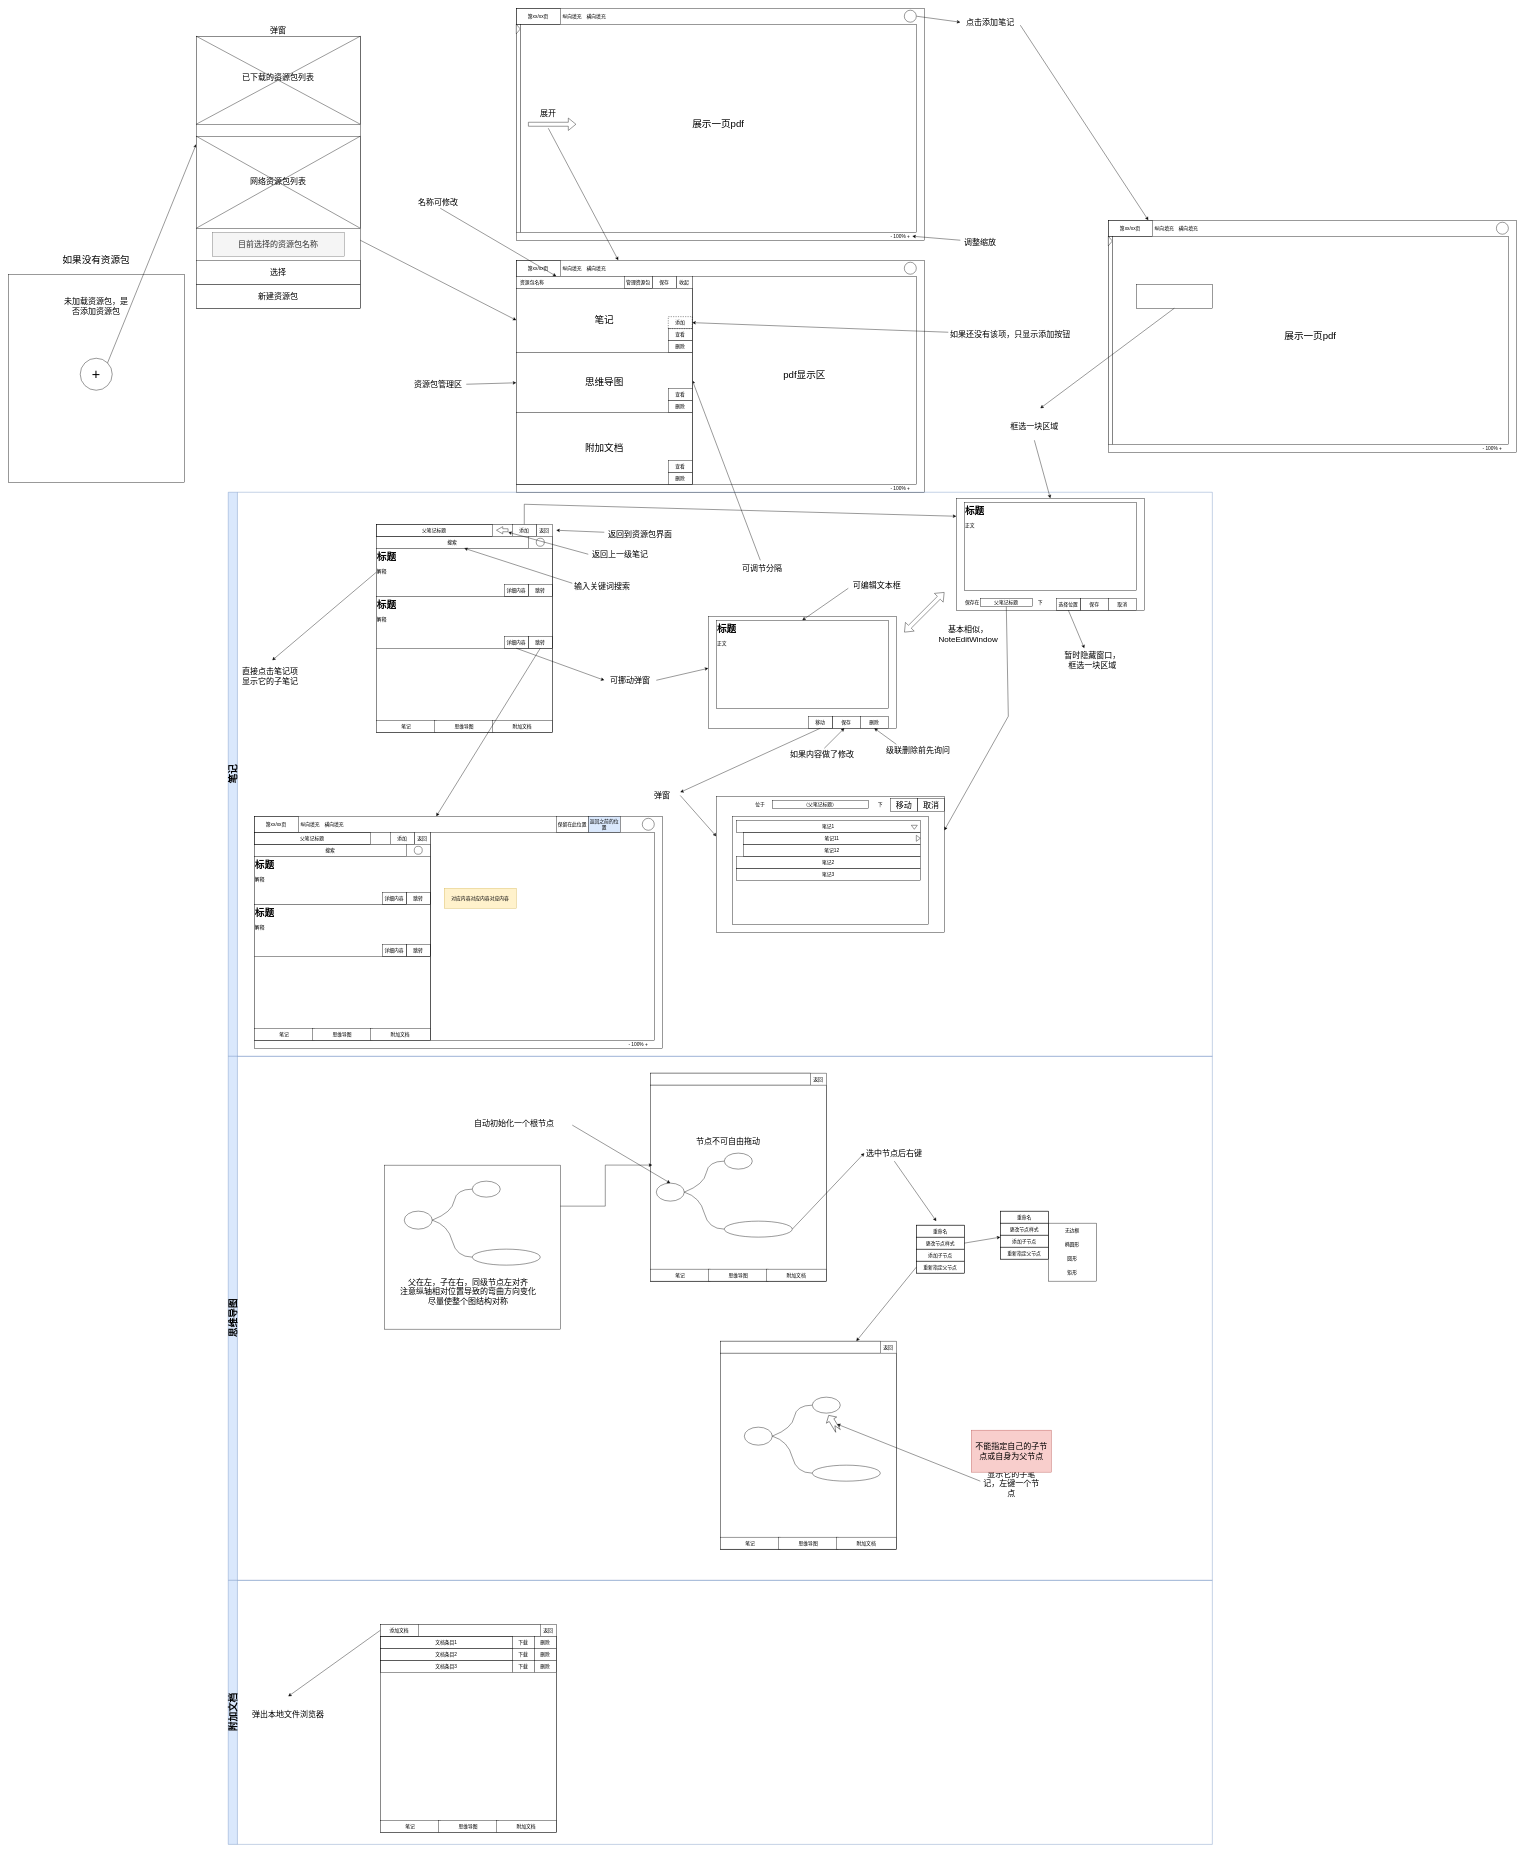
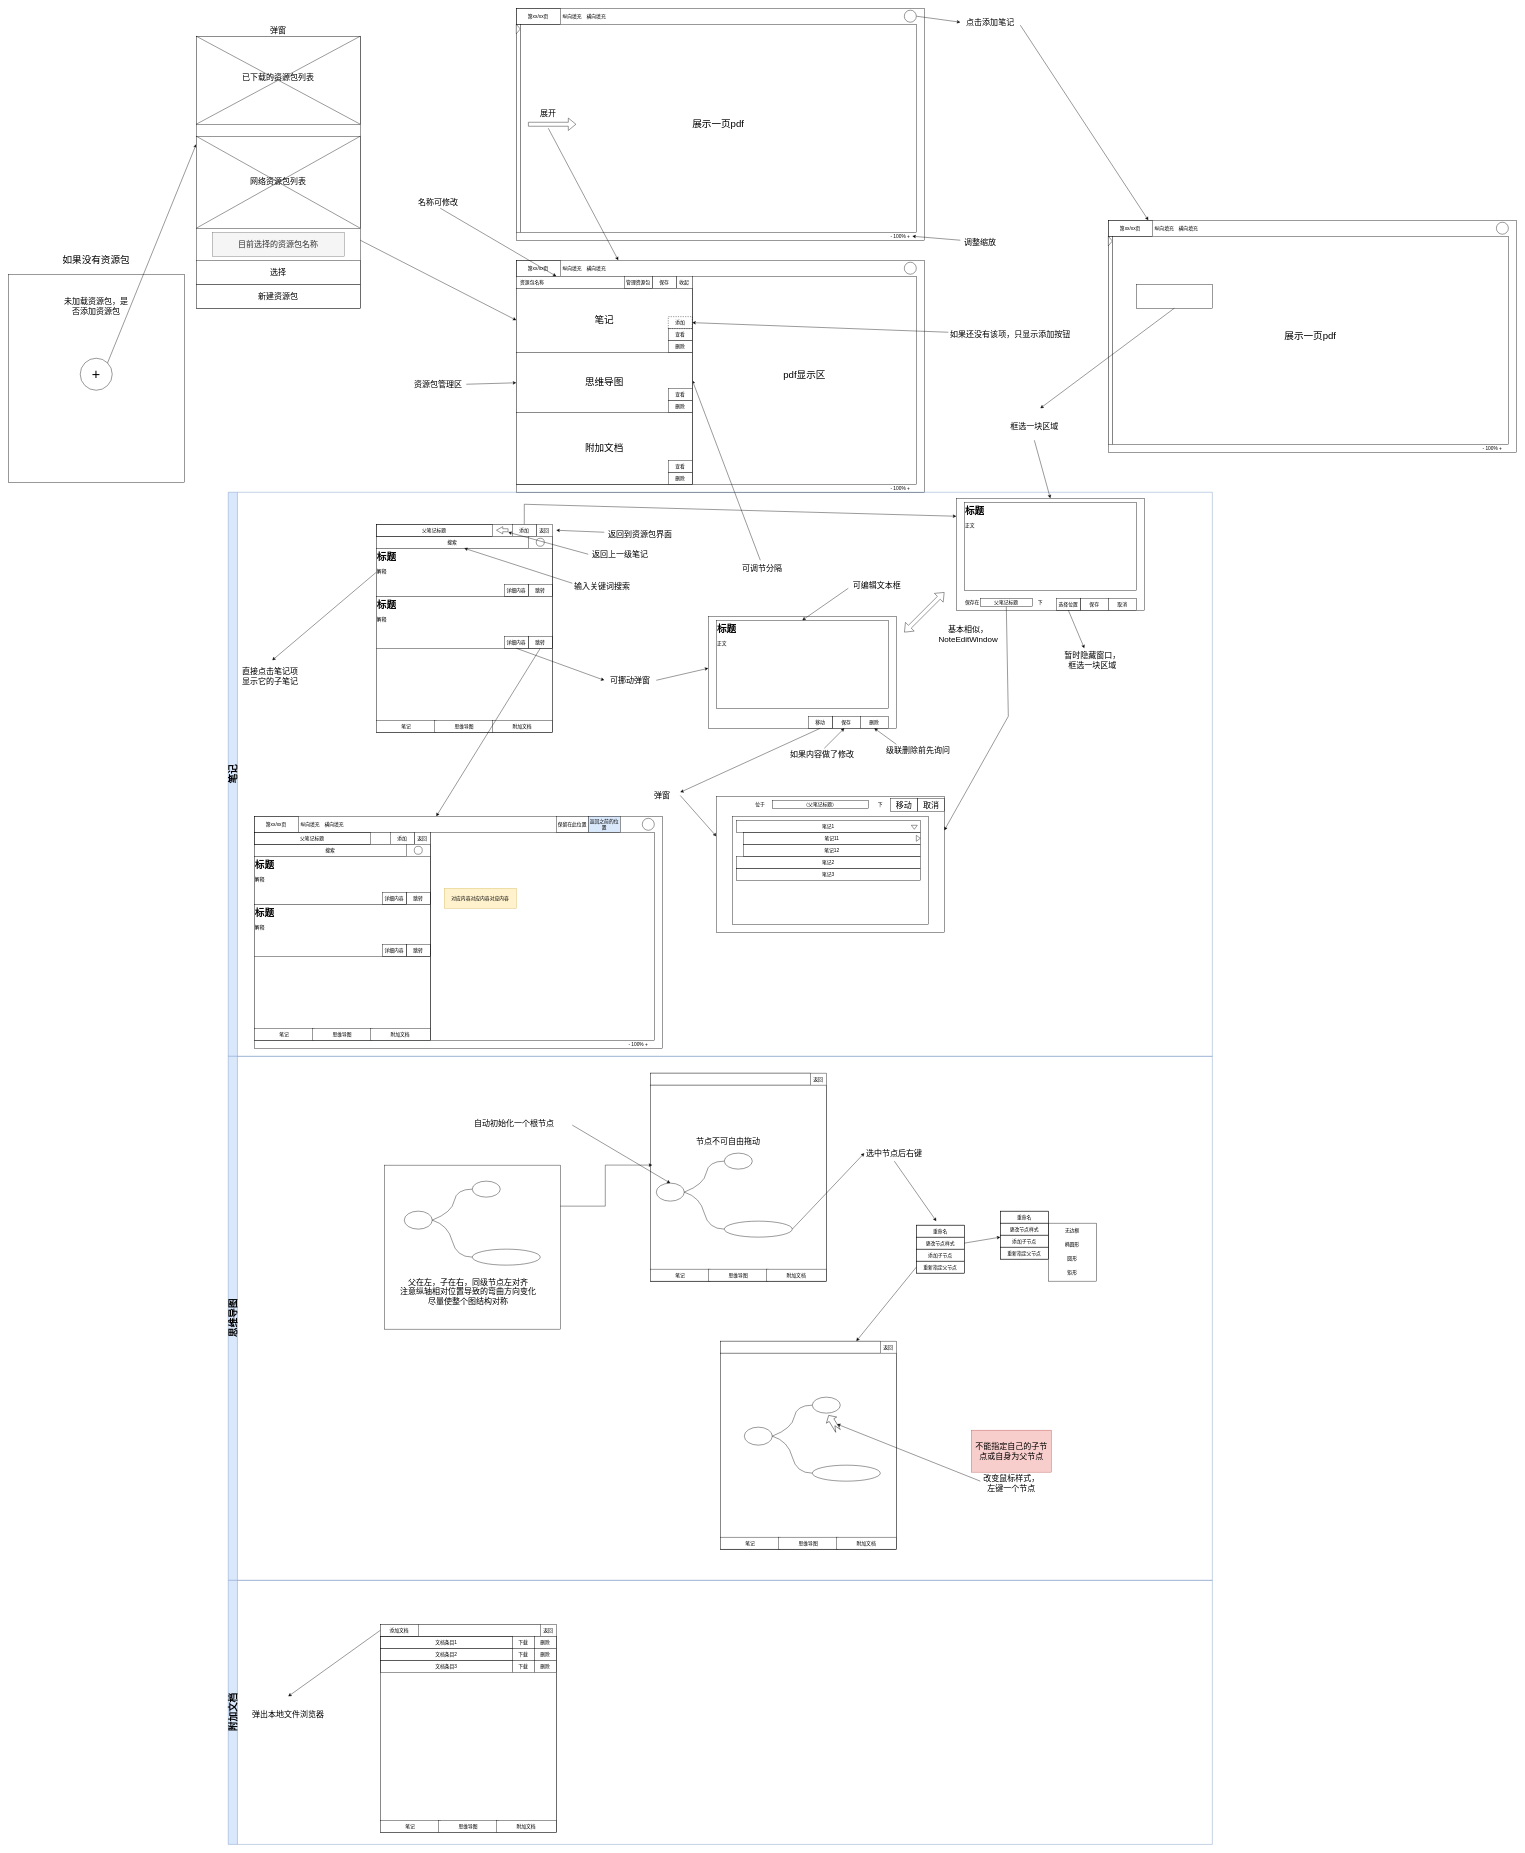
node "显示它的子笔记，左键一个节点": label "显示它的子笔记，左键一个节点" -> "改变鼠标样式，左键一个节点"
